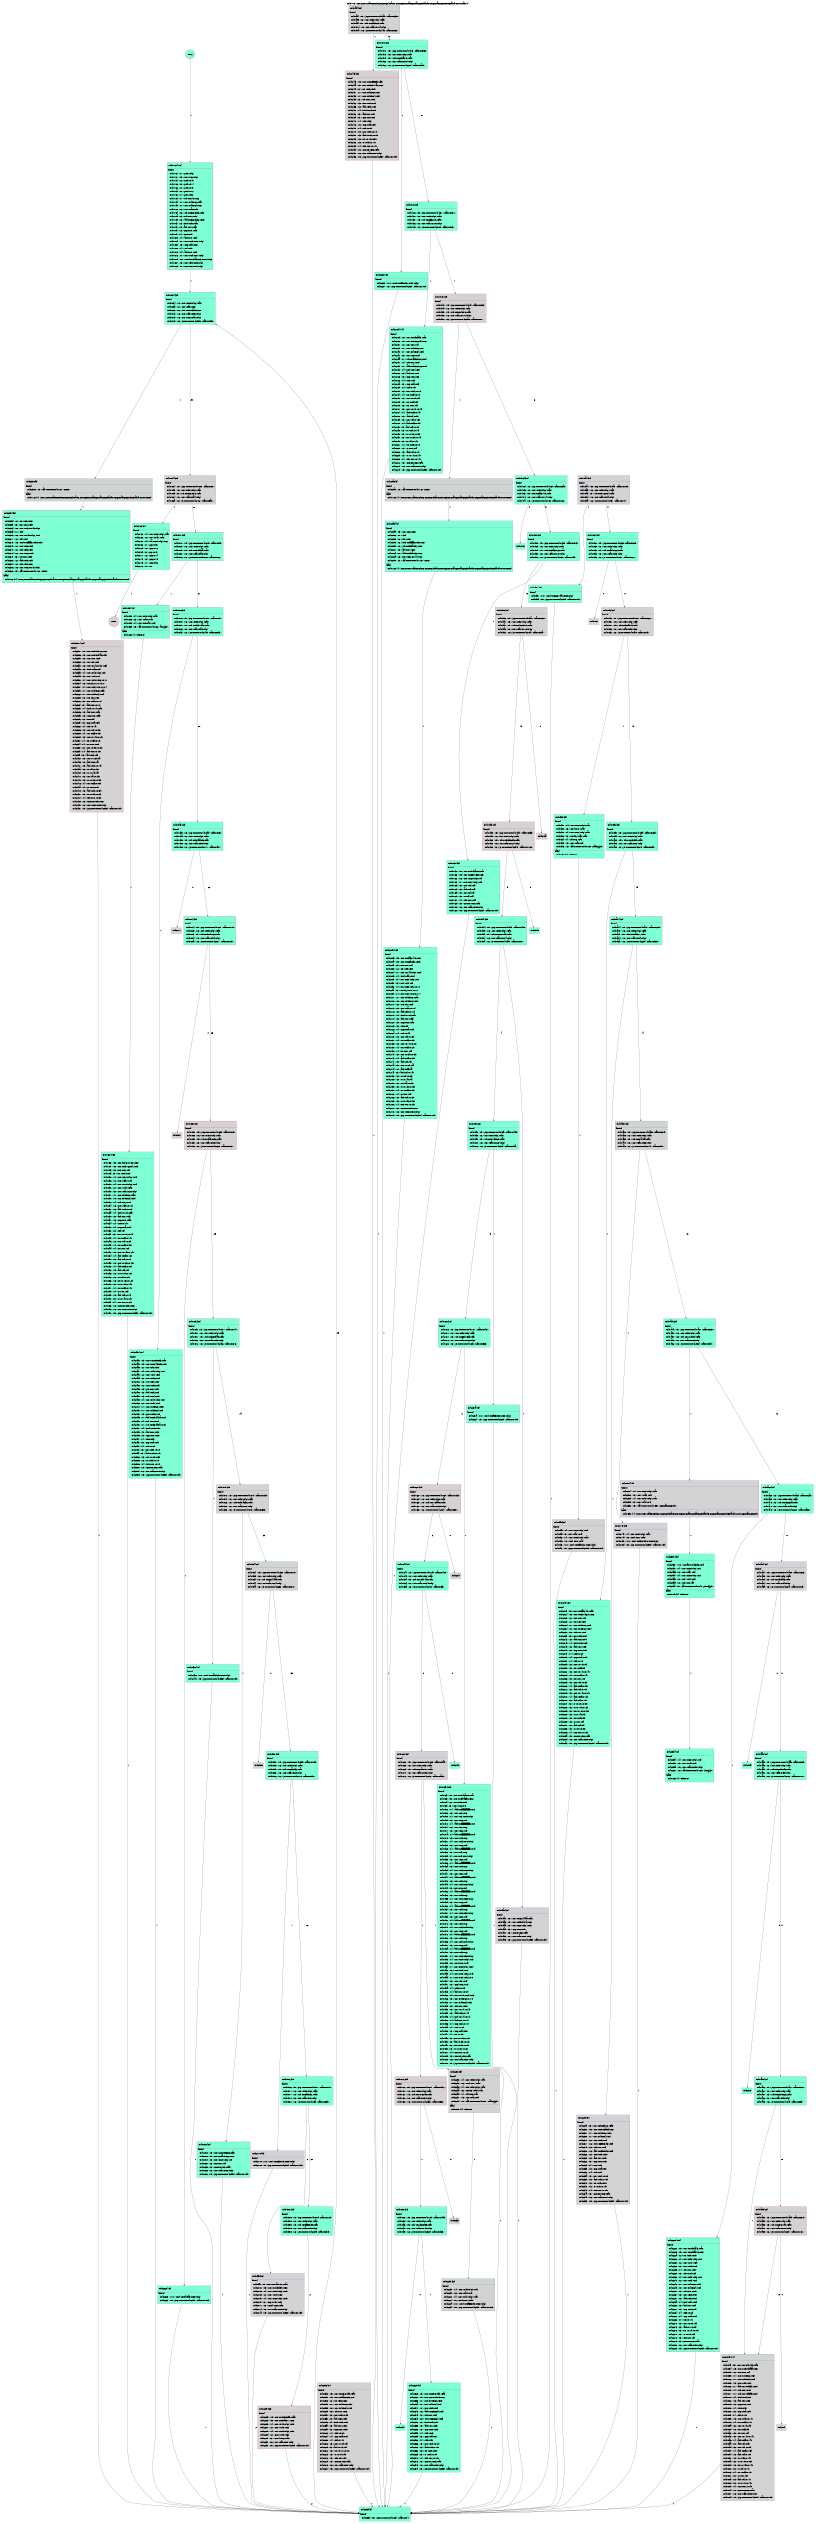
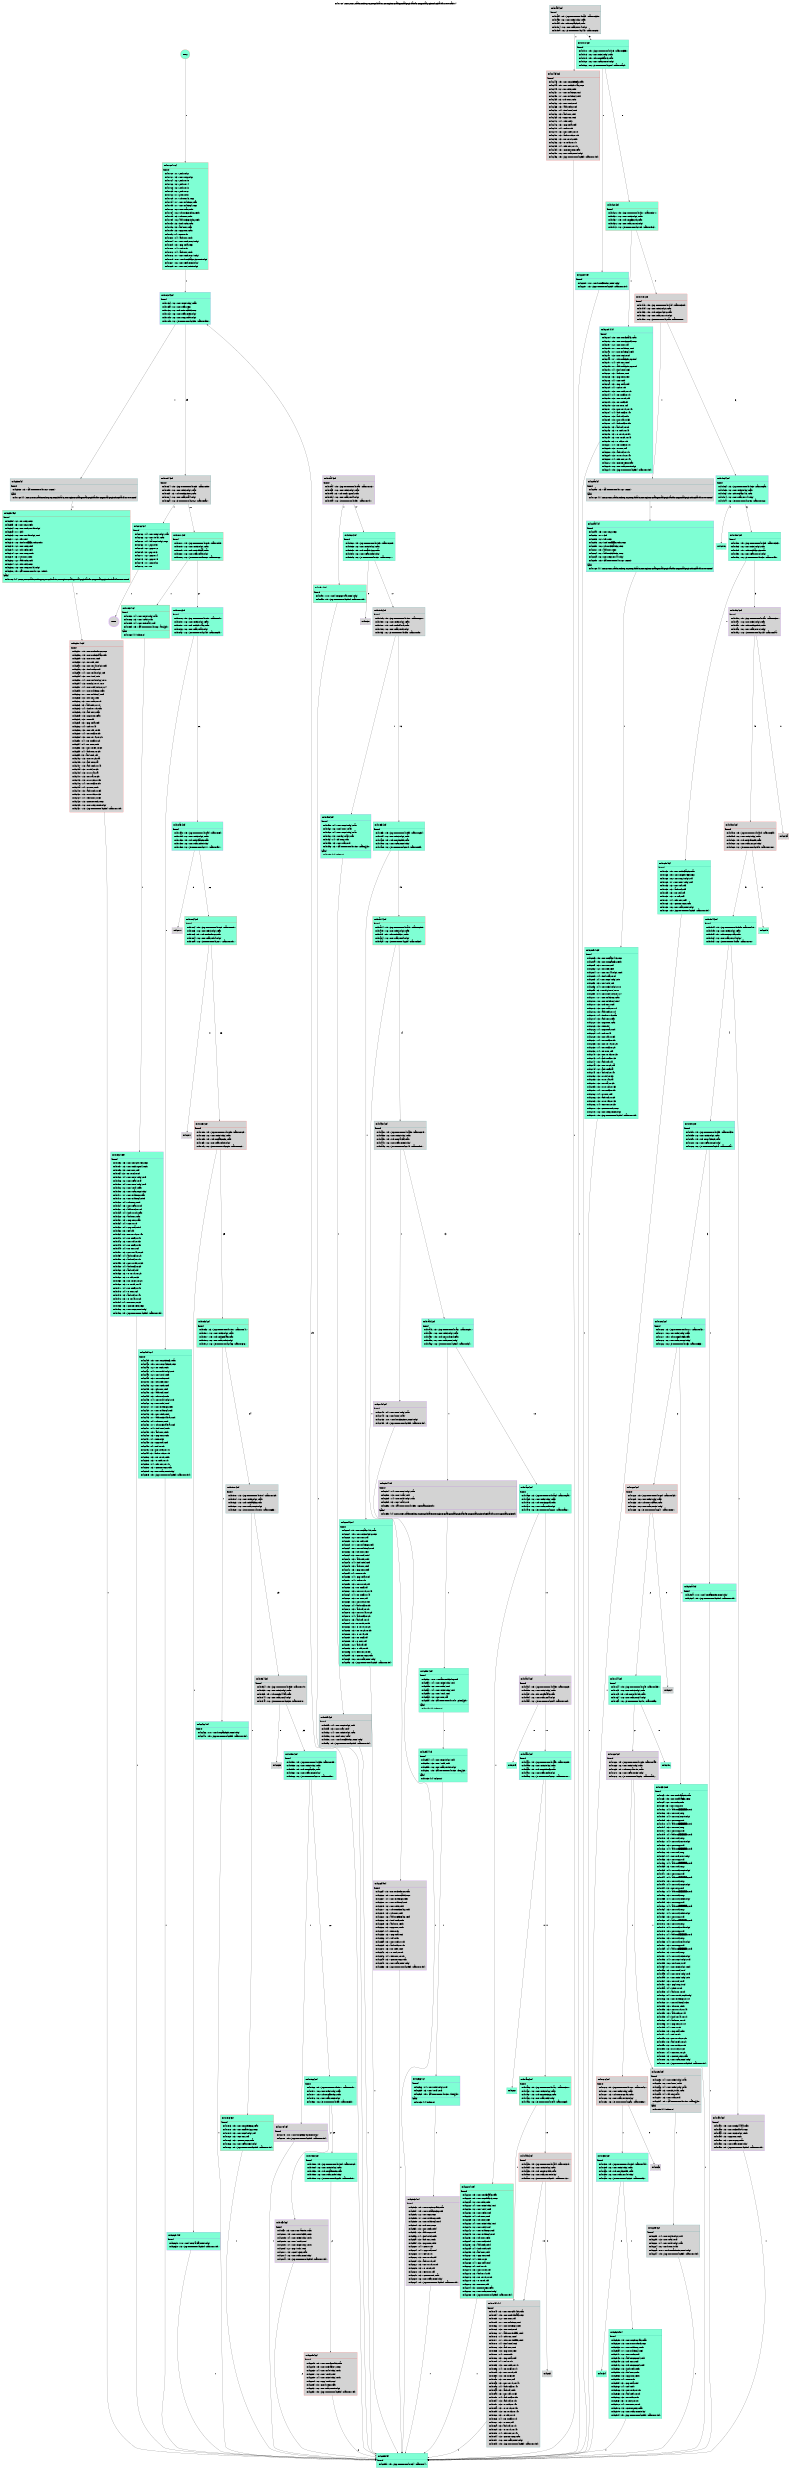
node "0x4025c6 [12]": added
